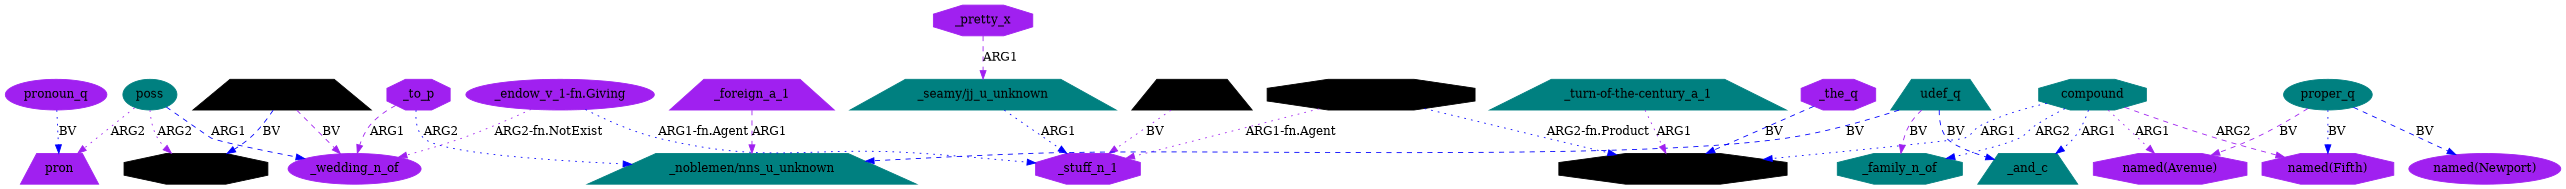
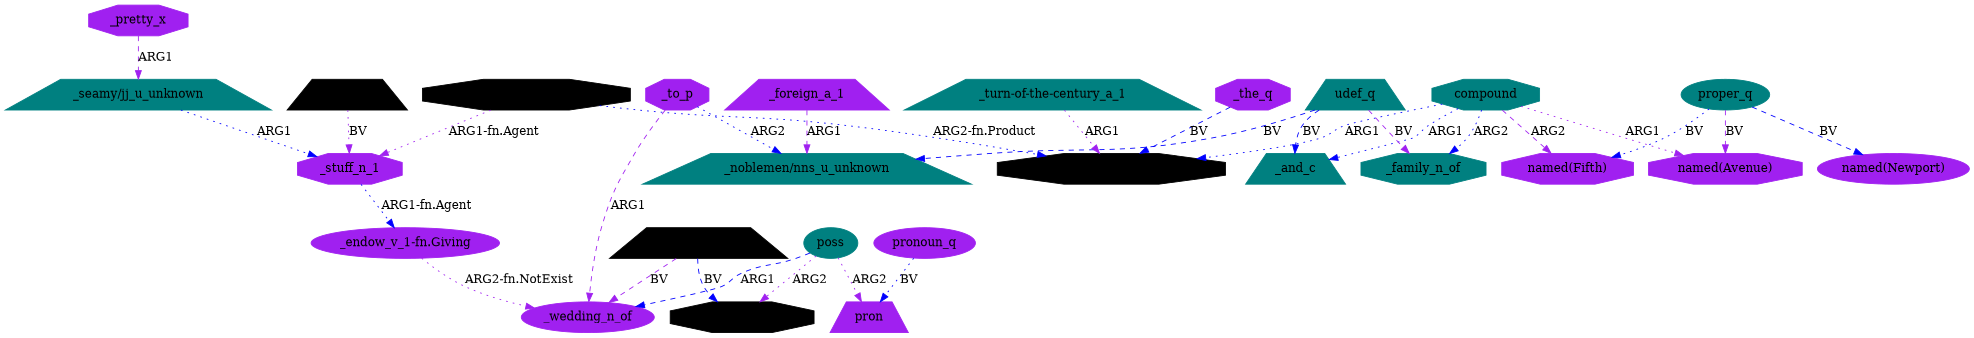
edge "_endow_v_1-fn.Giving" -> "_stuff_n_1": reversed
